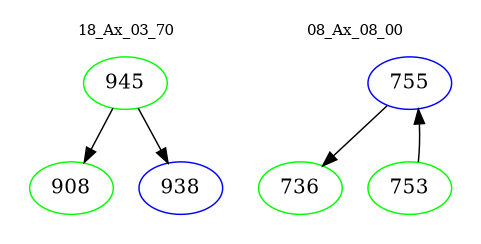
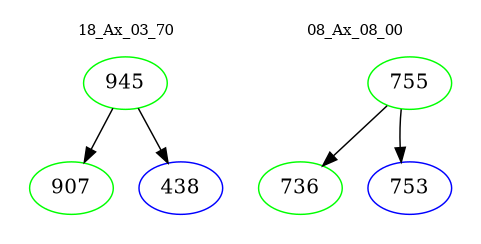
node "755": color blue -> green
edge "753" -> "755": reversed
node "908": label "908" -> "907"
node "938": label "938" -> "438"
node "753": color green -> blue
